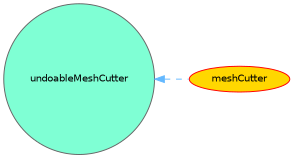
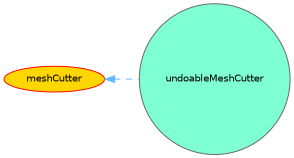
edge "meshCutter" -> "undoableMeshCutter": reversed
